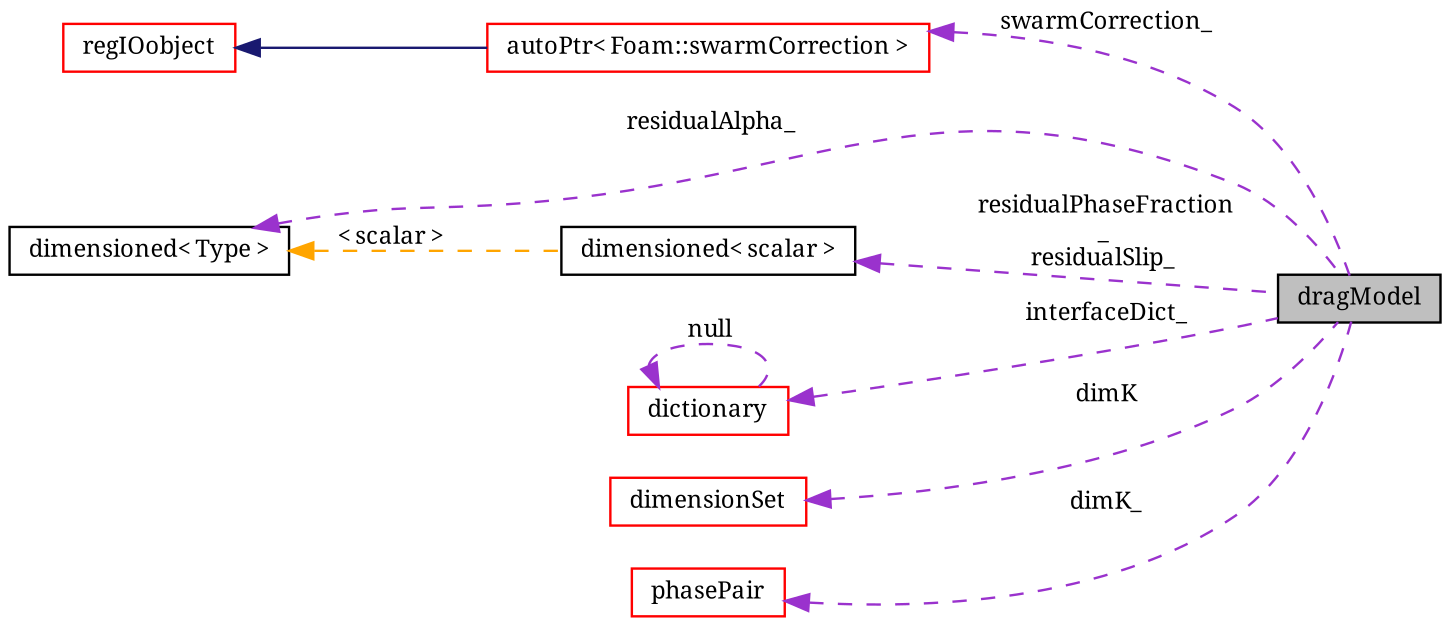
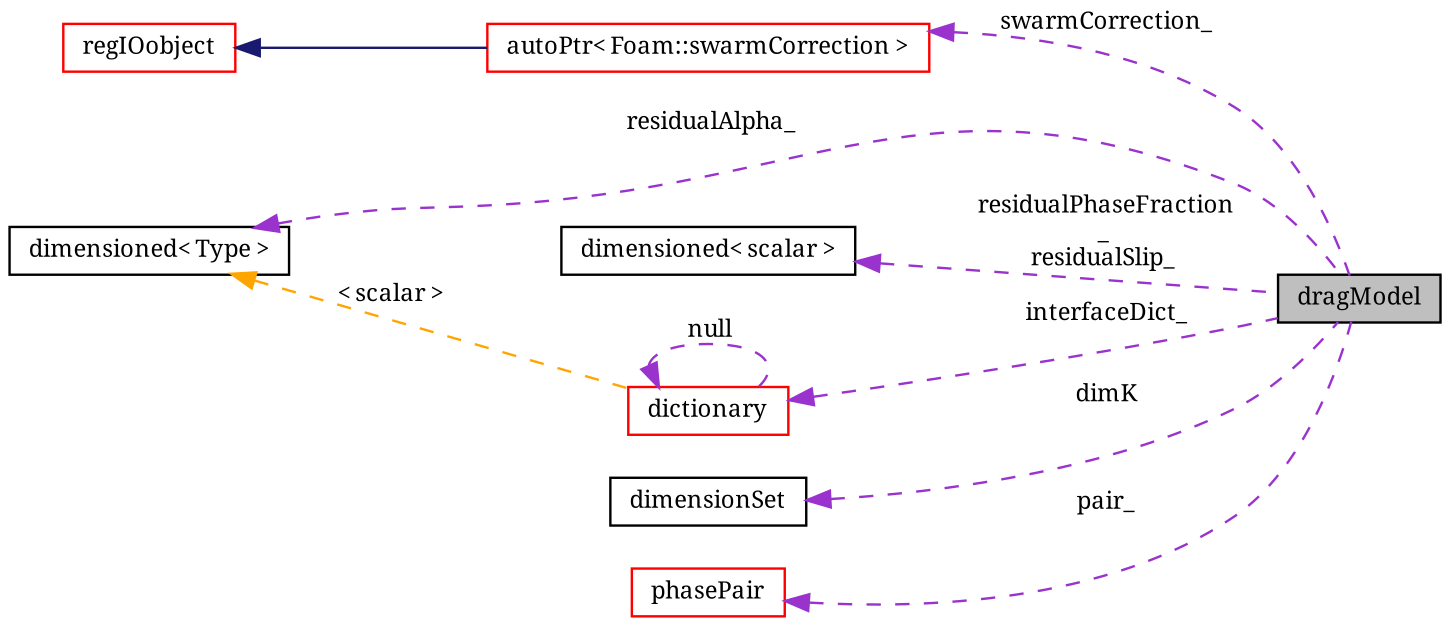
edge "dimensioned< scalar >" -> "dimensioned< Type >": now "dictionary" -> "dimensioned< Type >"
node "dimensionSet": color red -> black
edge "dragModel" -> "phasePair": label " dimK_" -> " pair_"
